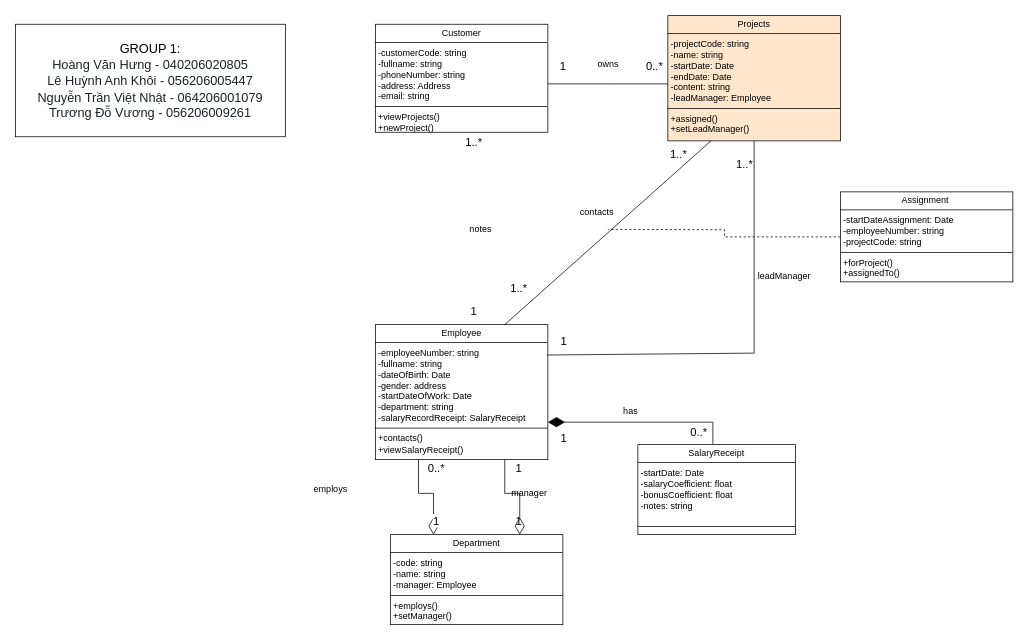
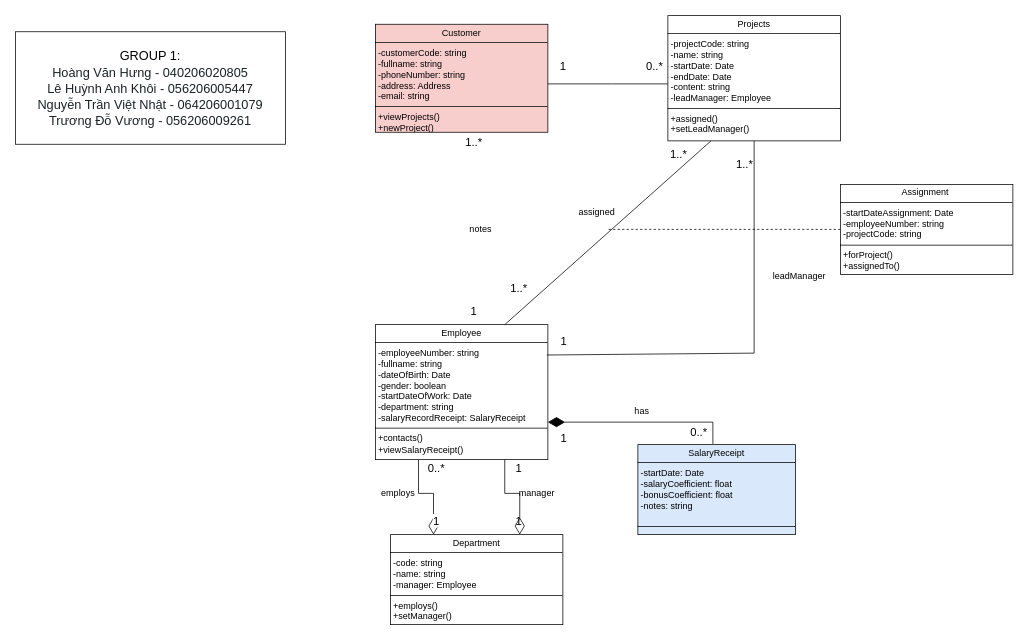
node "owns": removed
node "Customer -customerCode: string -fullname: string -phoneNumber: string -address: Address -email: string +viewProjects() +newProject()": fillcolor #ffffff -> #f8cecc
node "Projects -projectCode: string -name: string -startDate: Date -endDate: Date -content: string -leadManager: Employee +assigned() +setLeadManager()": fillcolor #ffe6cc -> #ffffff
node "GROUP 1: Hoàng Văn Hưng - 040206020805 Lê Huỳnh Anh Khôi - 056206005447 Nguyễn Trần Việt Nhật - 064206001079 Trương Đỗ Vương - 056206009261": moved (150, 80) -> (150, 88)
node "contacts": label "contacts" -> "assigned"
node "Assignment -startDateAssignment: Date -employeeNumber: string -projectCode: string +forProject() +assignedTo()": moved (927, 237) -> (927, 229)
node "leadManager": moved (784, 276) -> (799, 276)
node "Employee -employeeNumber: string -fullname: string -dateOfBirth: Date -gender: address -startDateOfWork: Date -department: string -salaryRecordReceipt: SalaryReceipt +contacts() +viewSalaryReceipt()": label "Employee -employeeNumber: string -fullname: string -dateOfBirth: Date -gender: address -startDateOfWork: Date -department: string -salaryRecordReceipt: SalaryReceipt +contacts() +viewSalaryReceipt()" -> "Employee -employeeNumber: string -fullname: string -dateOfBirth: Date -gender: boolean -startDateOfWork: Date -department: string -salaryRecordReceipt: SalaryReceipt +contacts() +viewSalaryReceipt()"
node "has": moved (630, 411) -> (642, 411)
node "employs": moved (330, 489) -> (398, 493)
node "SalaryReceipt -startDate: Date -salaryCoefficient: float -bonusCoefficient: float -notes: string": fillcolor #ffffff -> #dae8fc
node "manager": moved (529, 493) -> (537, 493)
